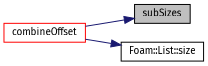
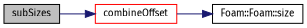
edge "combineOffset" -> "subSizes": reversed
node "Foam::List::size": label "Foam::List::size" -> "Foam::Foam::size"
